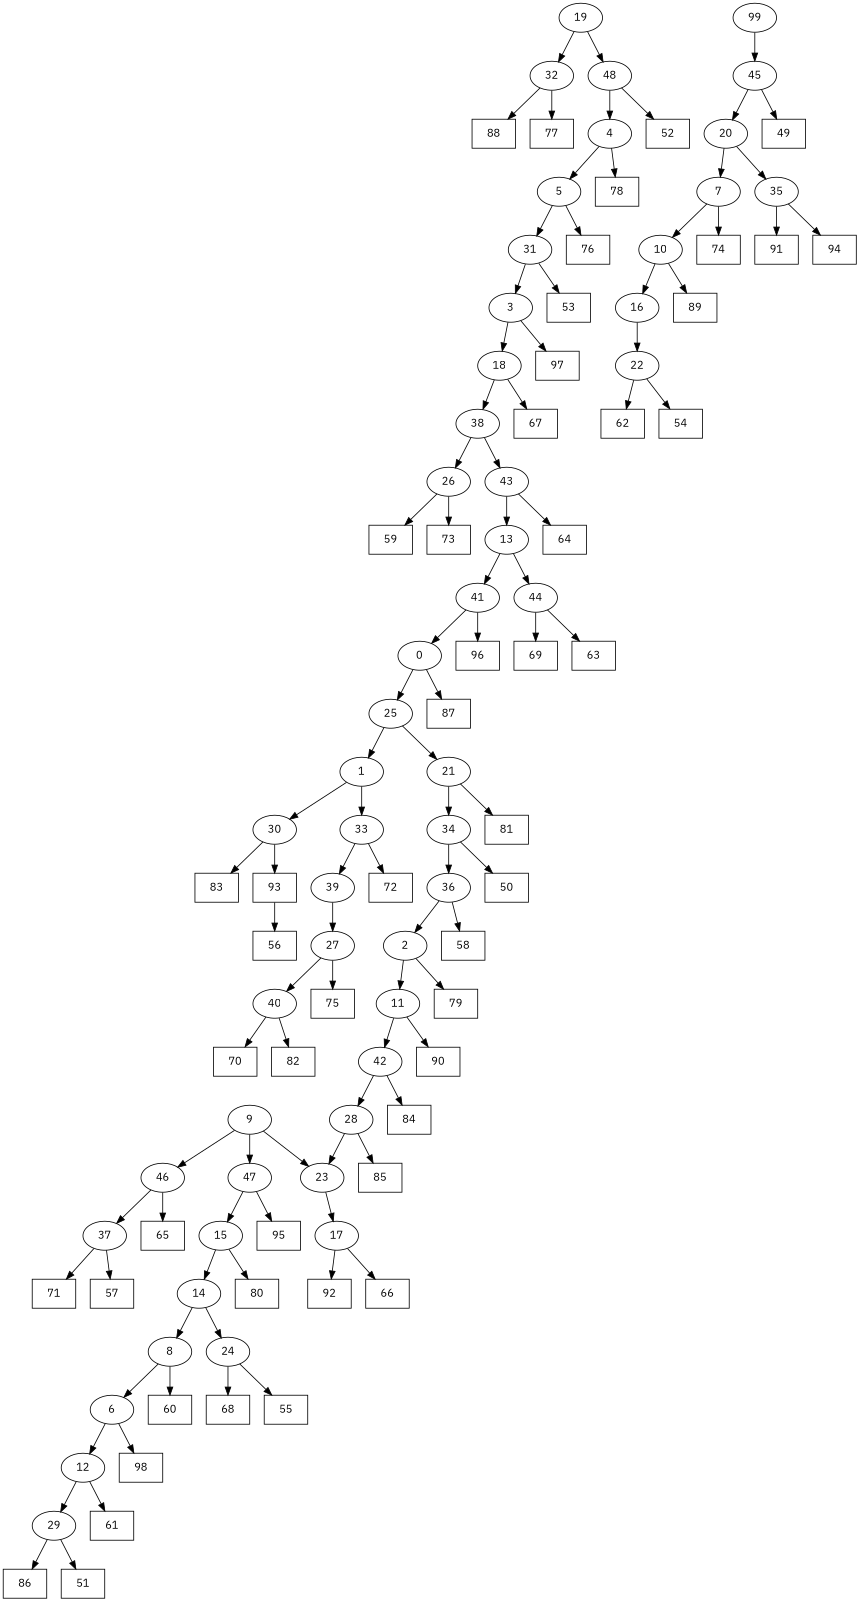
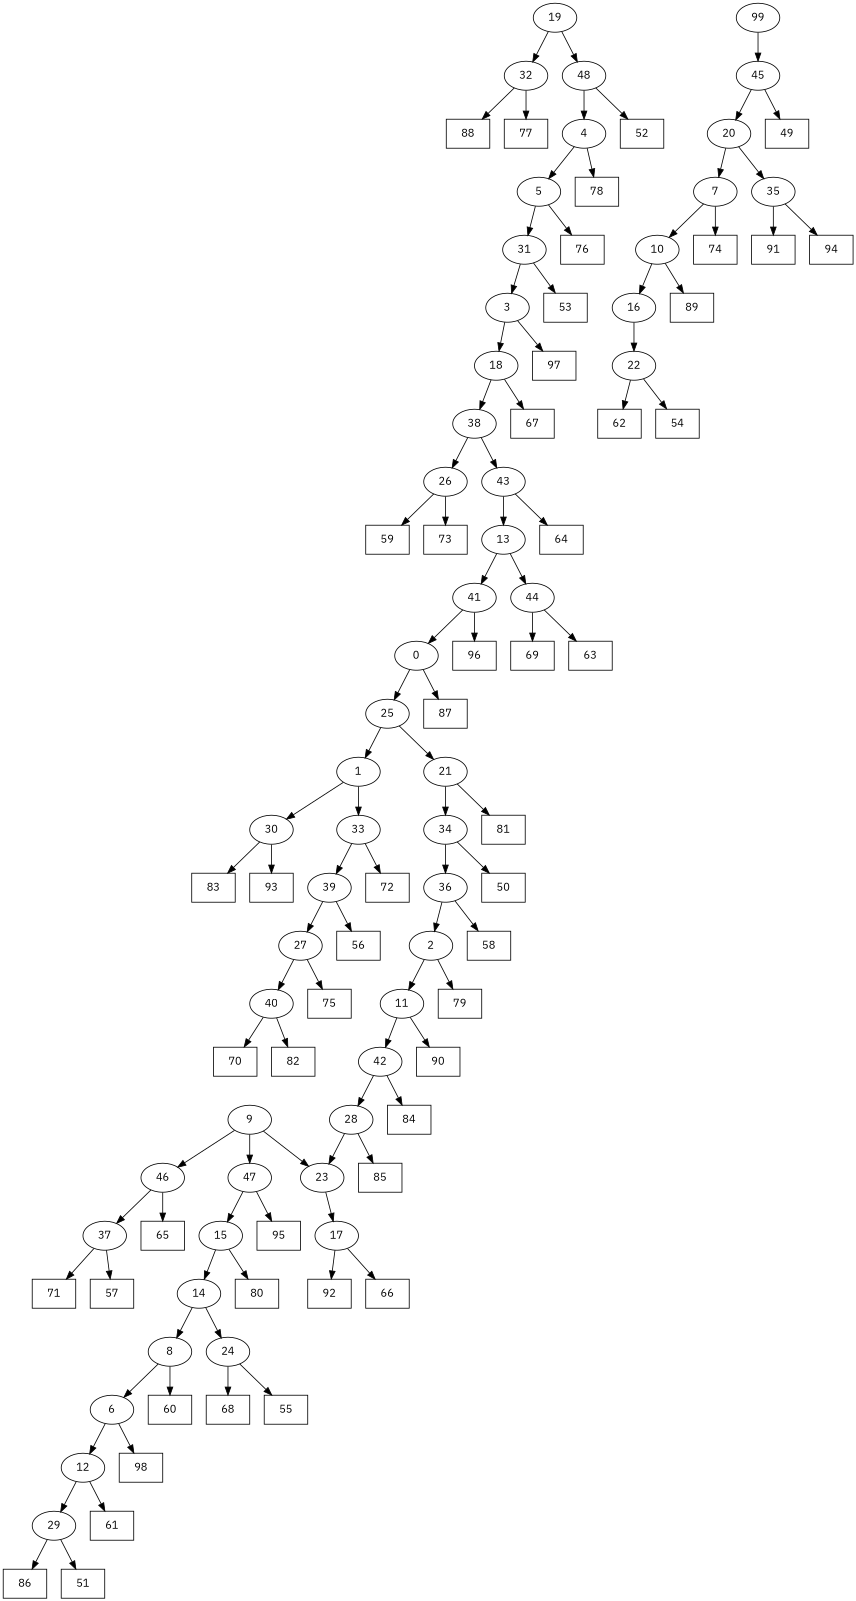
edge "93" -> "56": now "39" -> "56"
